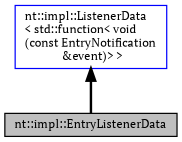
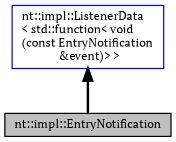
node "nt::impl::EntryListenerData": label "nt::impl::EntryListenerData" -> "nt::impl::EntryNotification"
